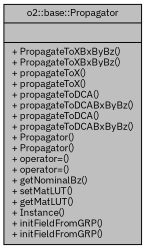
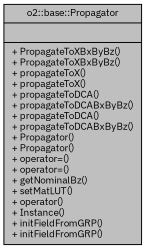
node "o2::base::Propagator": text "+ getMatLUT()" -> "+ operator()"
